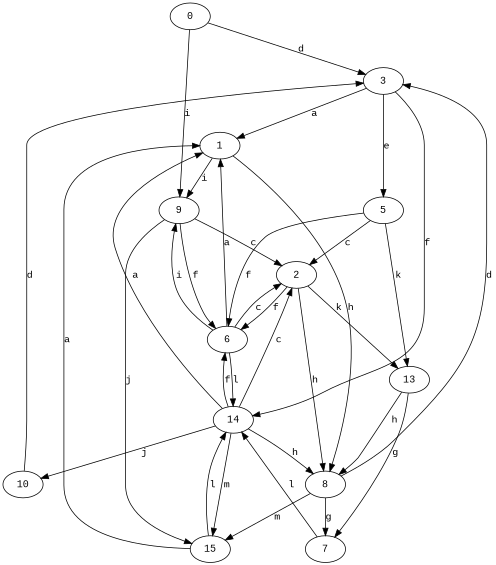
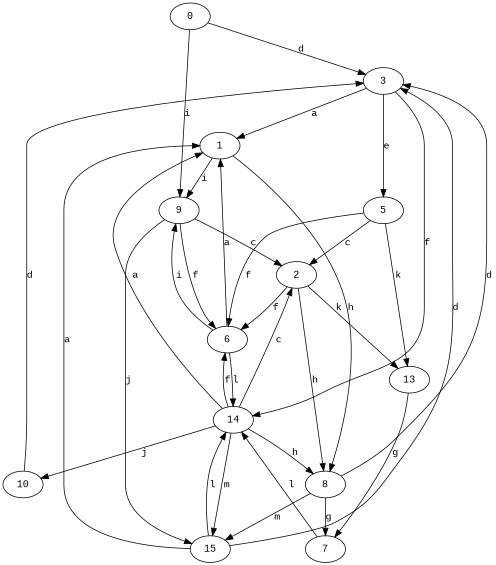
edge "6" -> "2": removed, label "c"
edge "15" -> "3": added, label "d"
edge "13" -> "8": removed, label "h"
